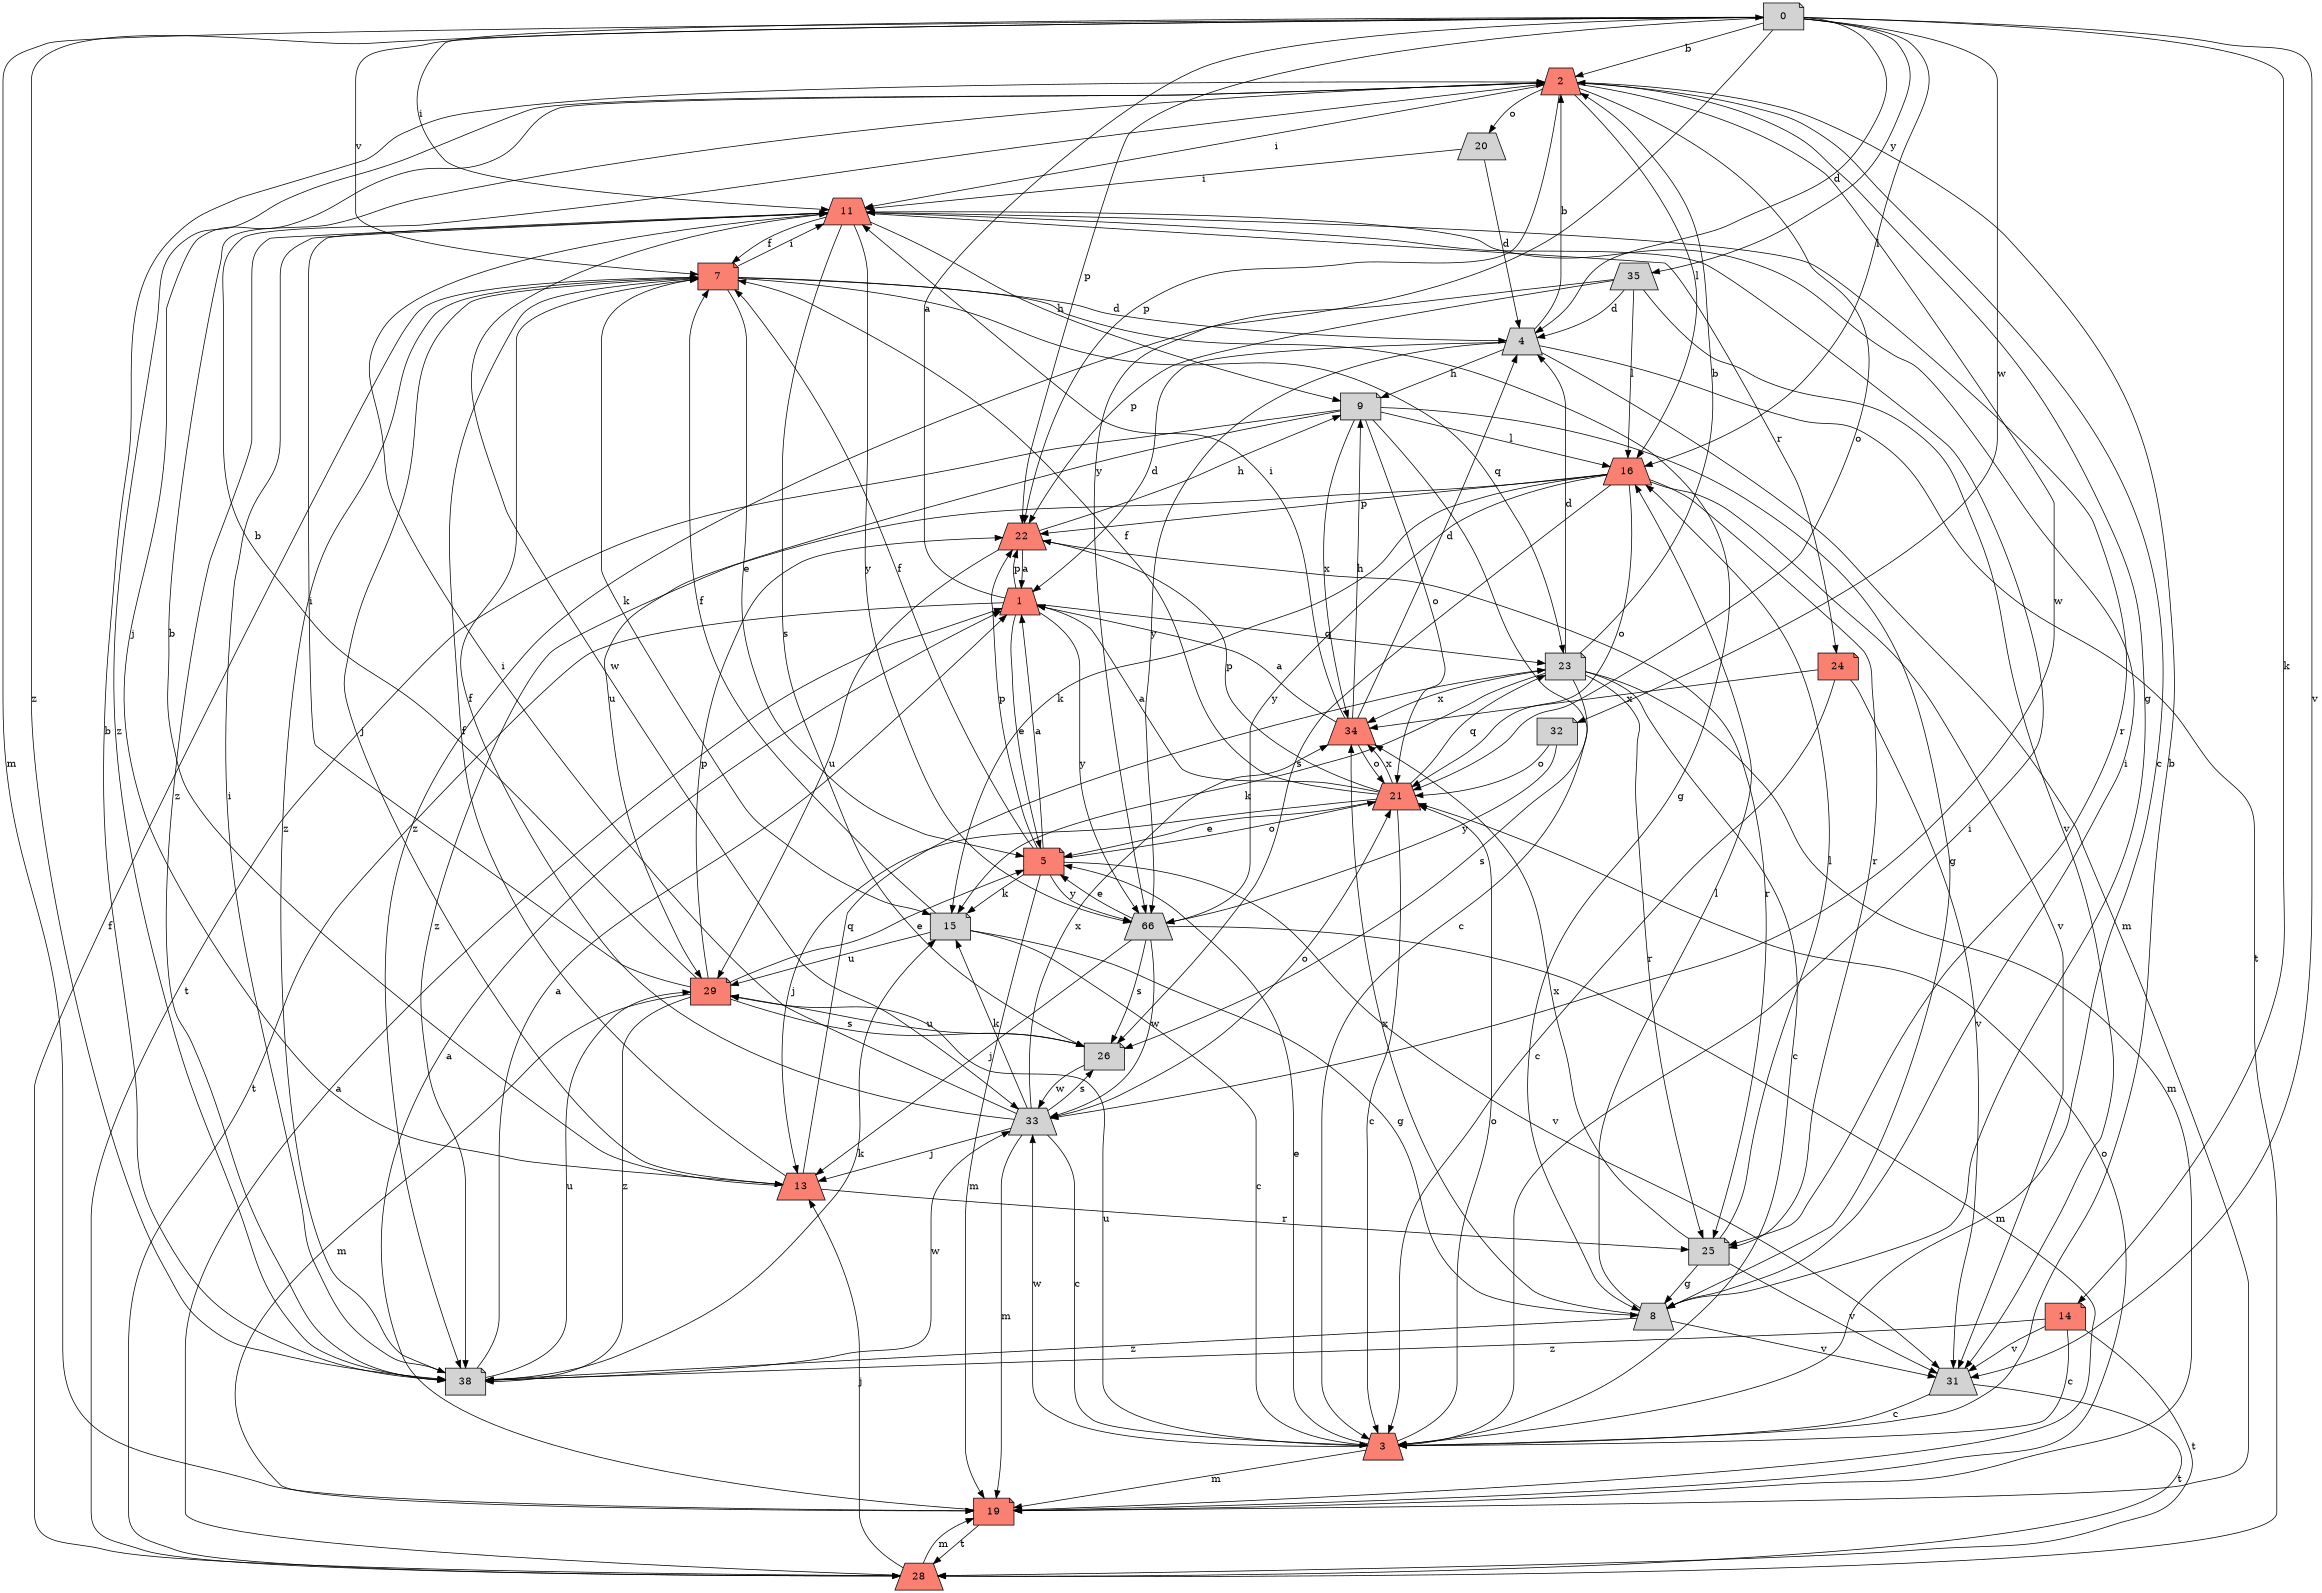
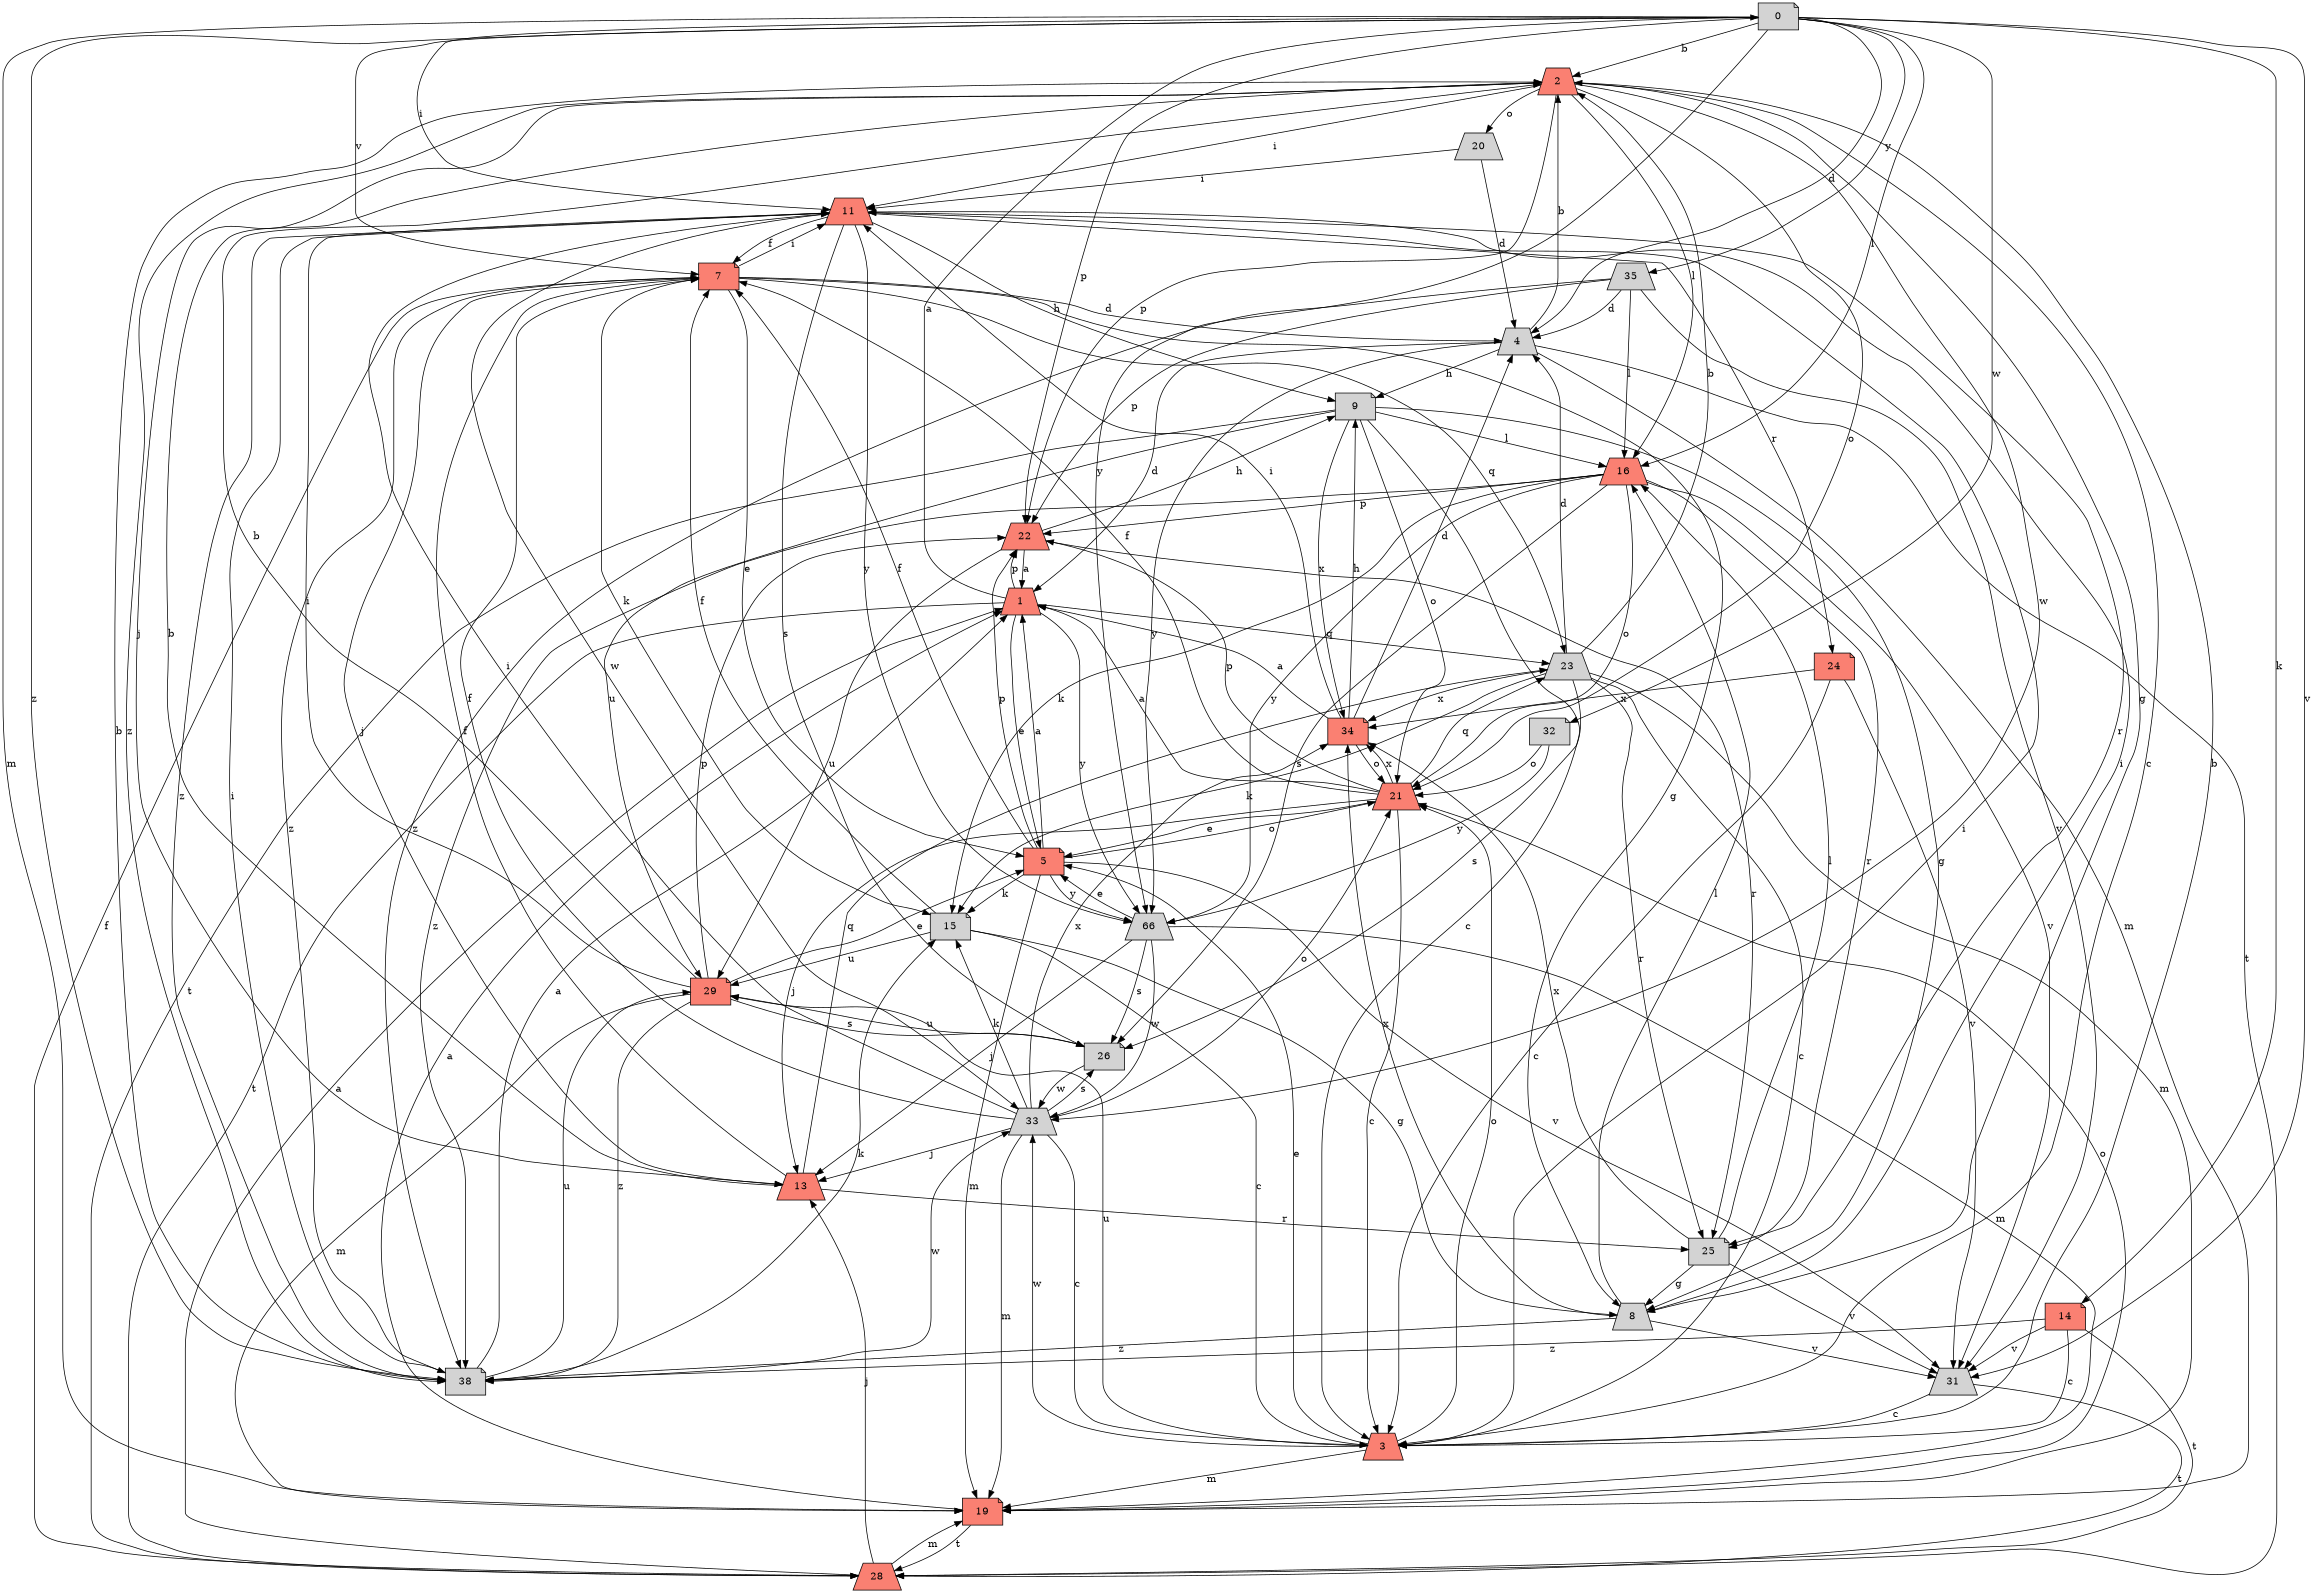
node "23": shape note -> trapezium
node "34": shape trapezium -> note
